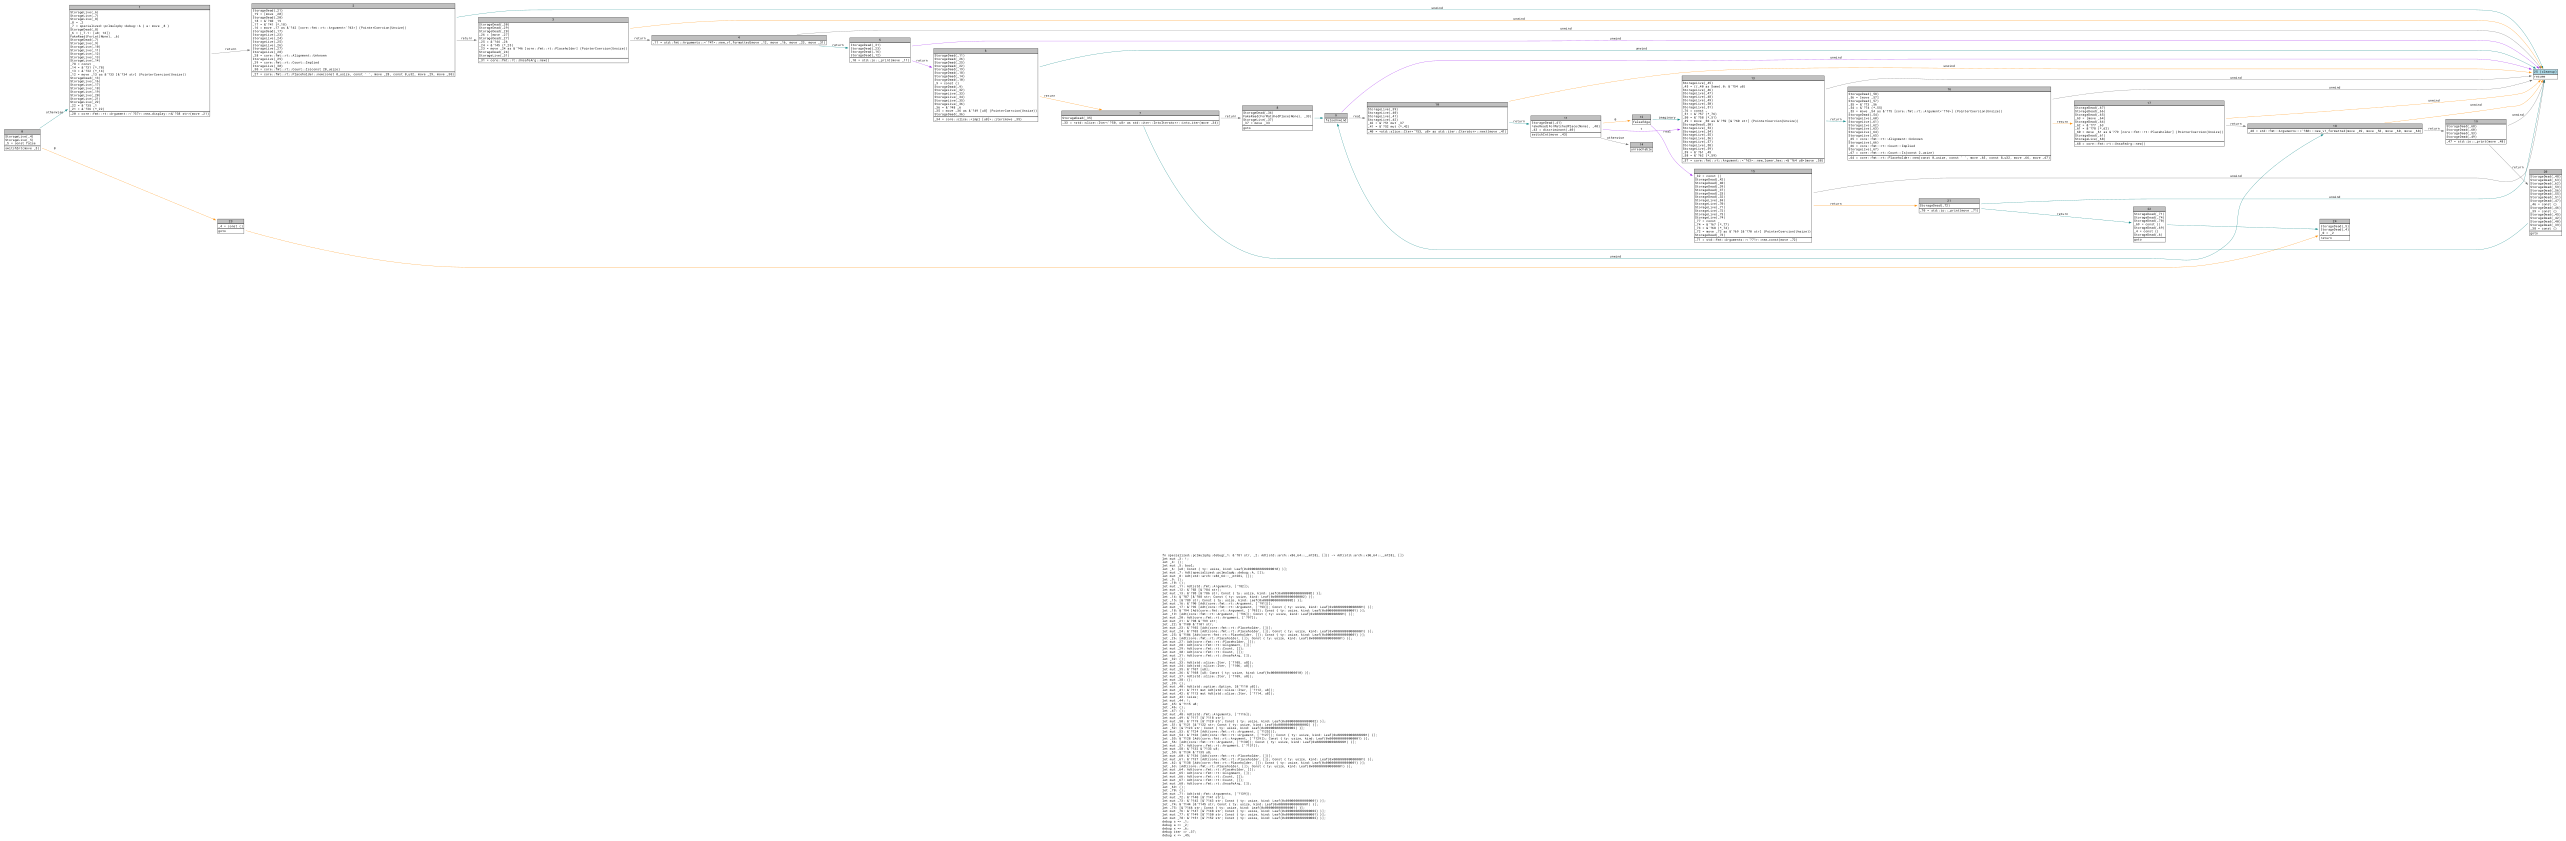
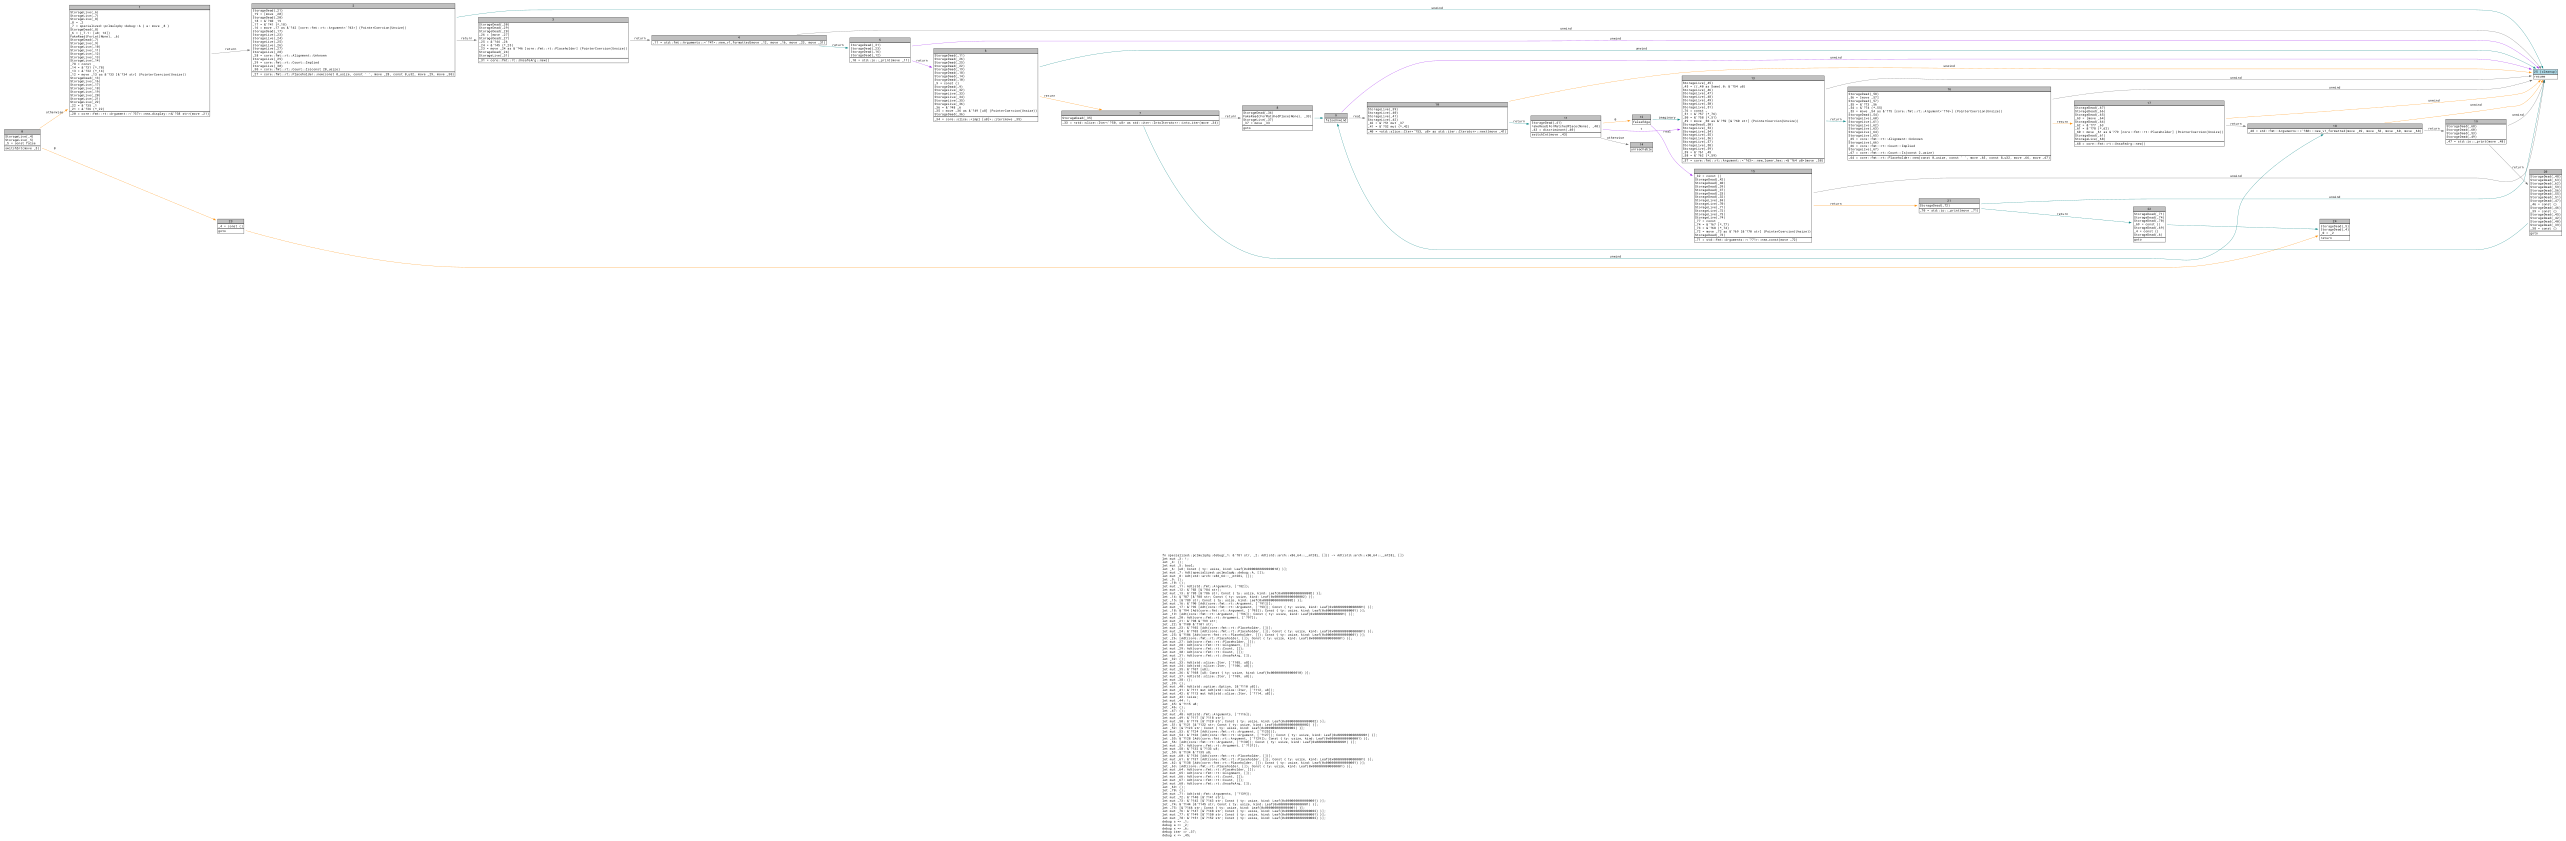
edge "3" -> "25 (cleanup)": removed, label "unwind"
edge "0" -> "1": color teal -> darkorange
